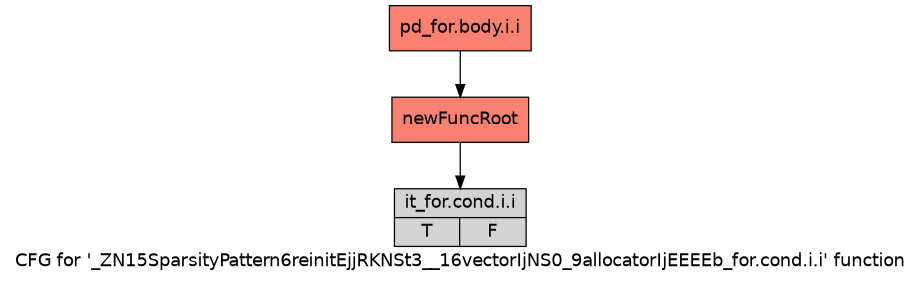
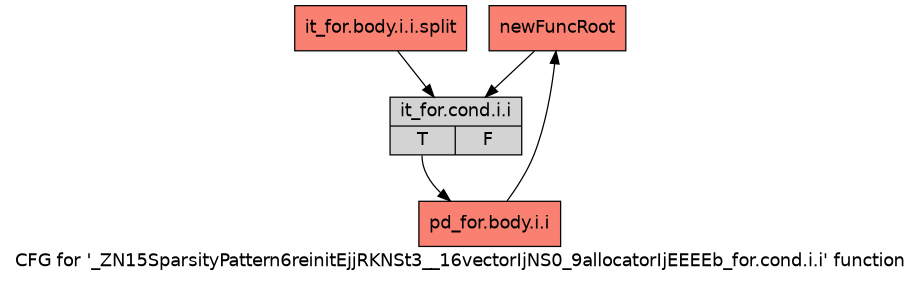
node "it_for.body.i.i.split": added
edge "it_for.cond.i.i" -> "pd_for.body.i.i": added
